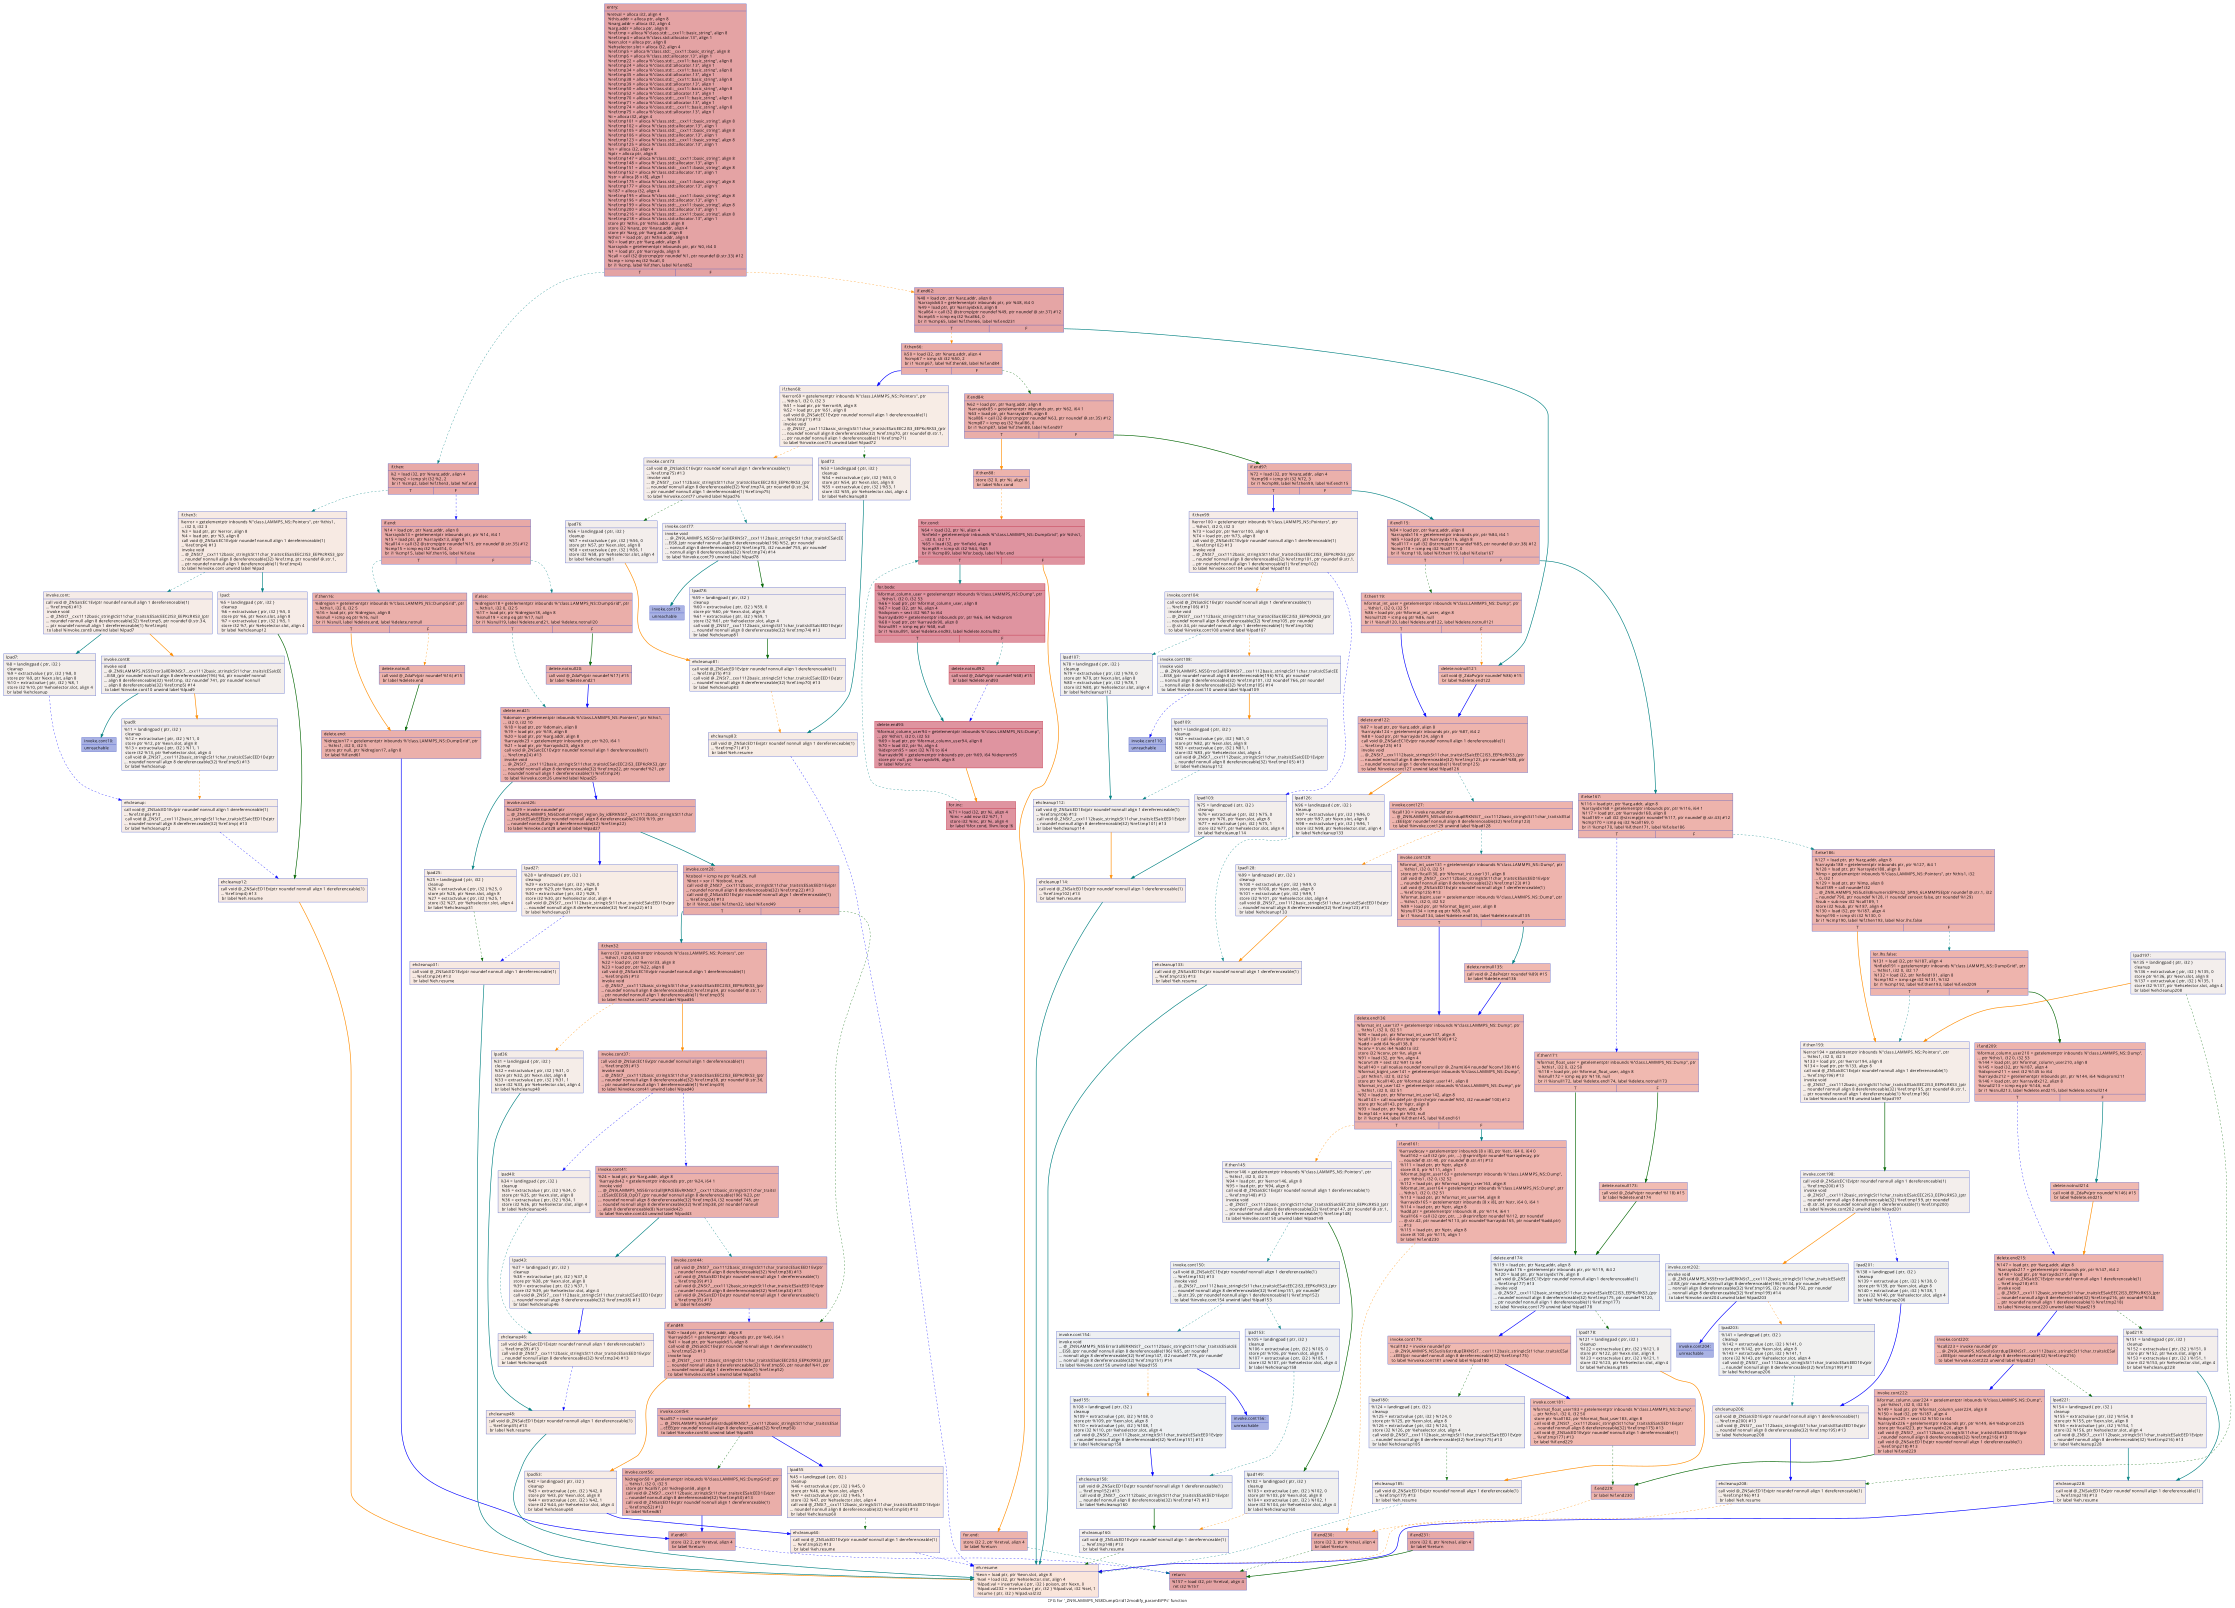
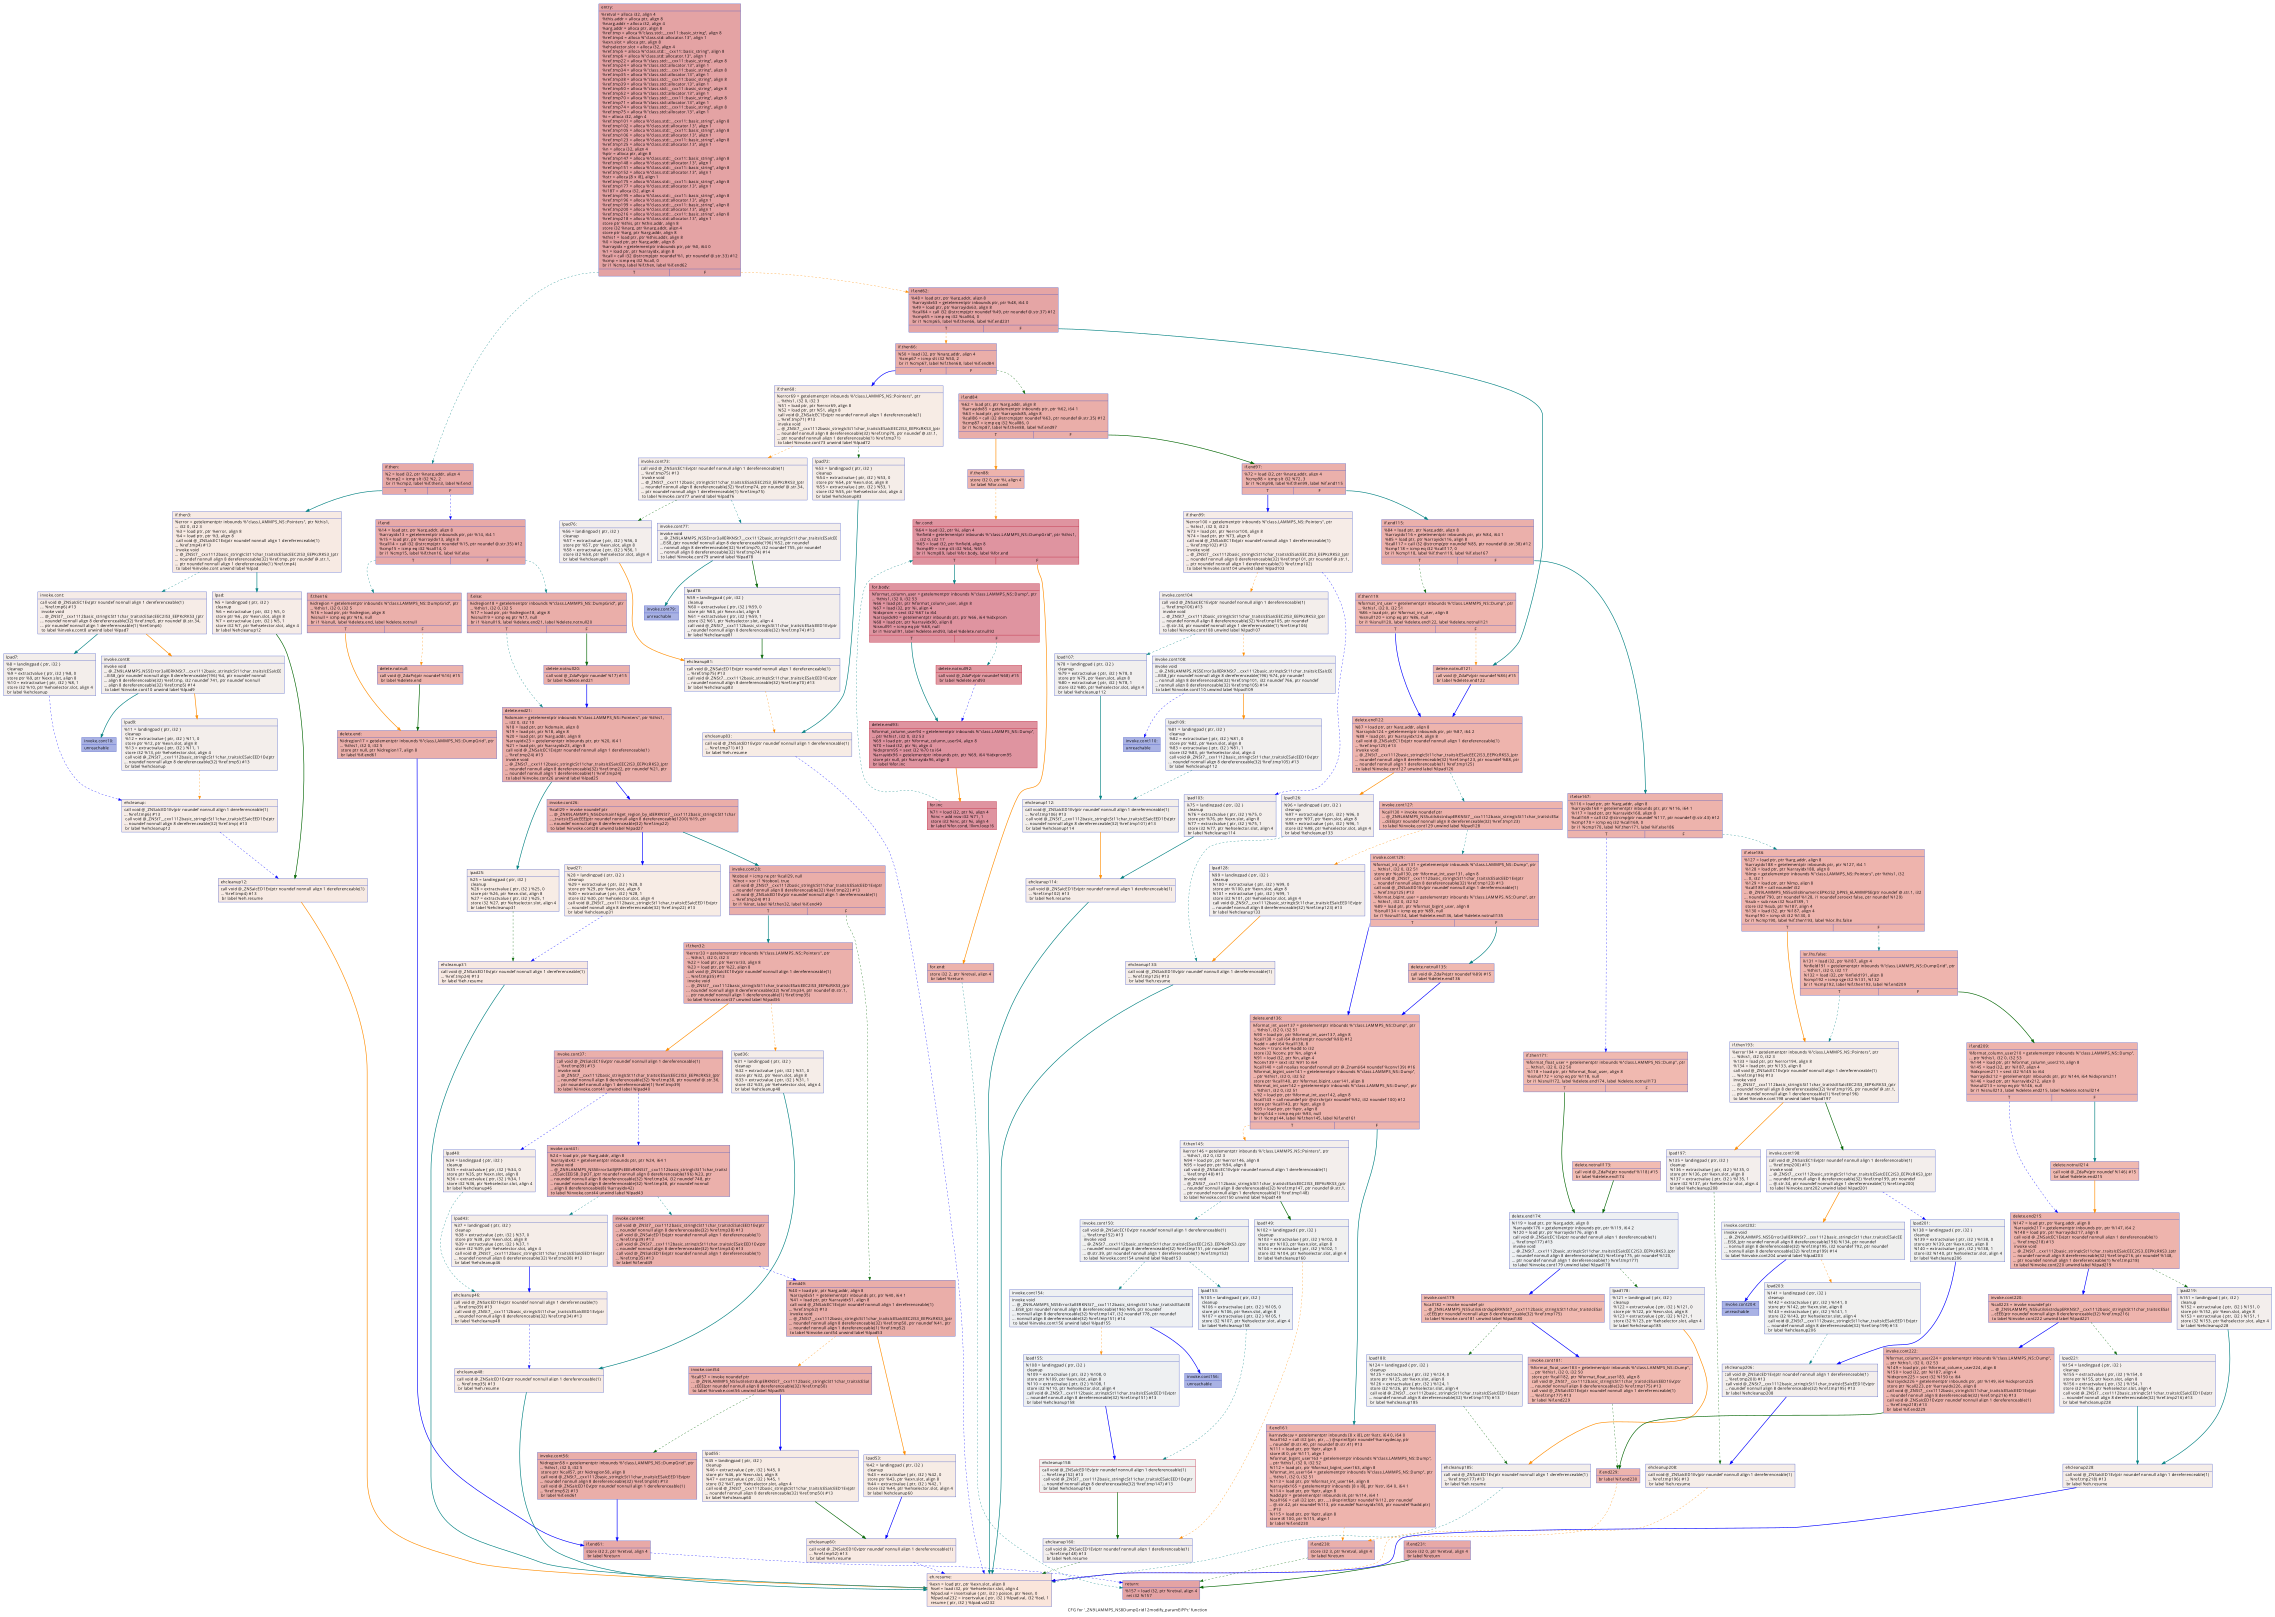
edge "if.then:" -> "if.then3:": style dashed -> bold
edge "lpad197:" -> "if.then193:": reversed
edge "if.then171:" -> "delete.notnull173:": removed
edge "invoke.cont41:" -> "lpad43:": style bold -> dashed
node "if.end49:": text "invoke loop" -> "invoke void"
node "ehcleanup158:": color #3d50c3ff -> #b70d28ff
edge "lpad55:" -> "ehcleanup60:": style dashed -> bold
